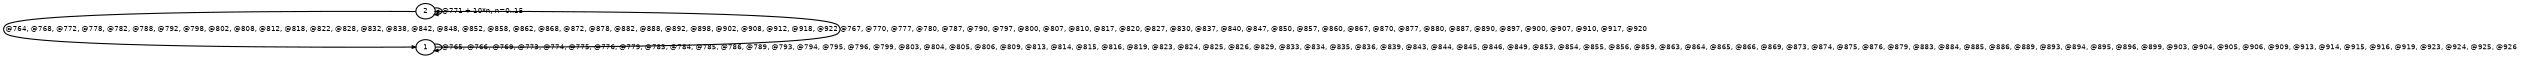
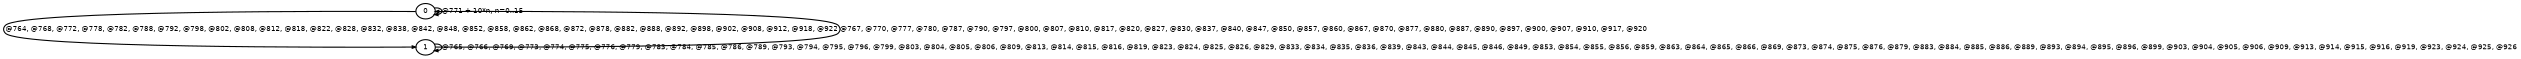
node "2": label "2" -> "0"
